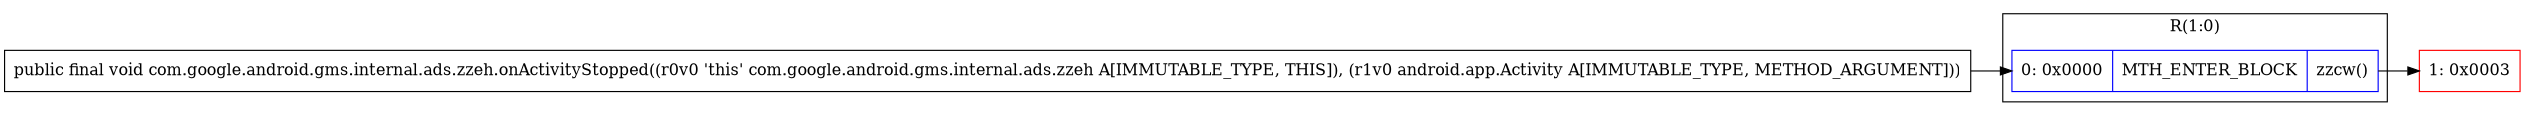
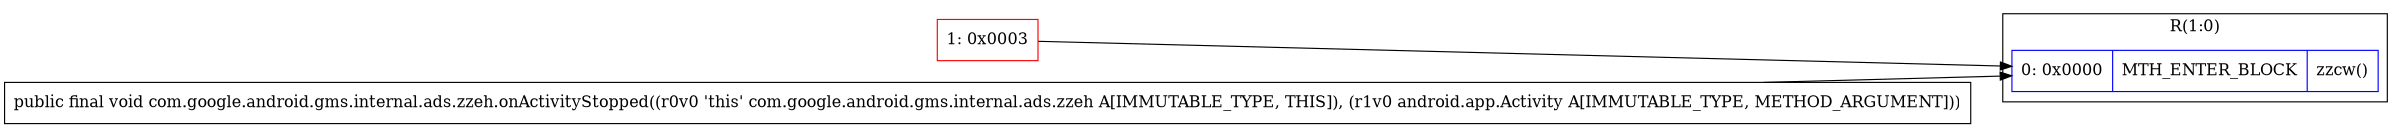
edge "0: 0x0000" -> "1: 0x0003": reversed
